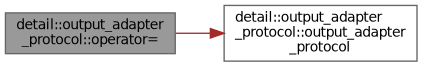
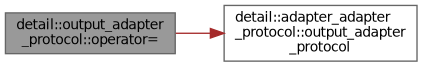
node "detail::output_adapter _protocol::output_adapter _protocol": label "detail::output_adapter _protocol::output_adapter _protocol" -> "detail::adapter_adapter _protocol::output_adapter _protocol"
